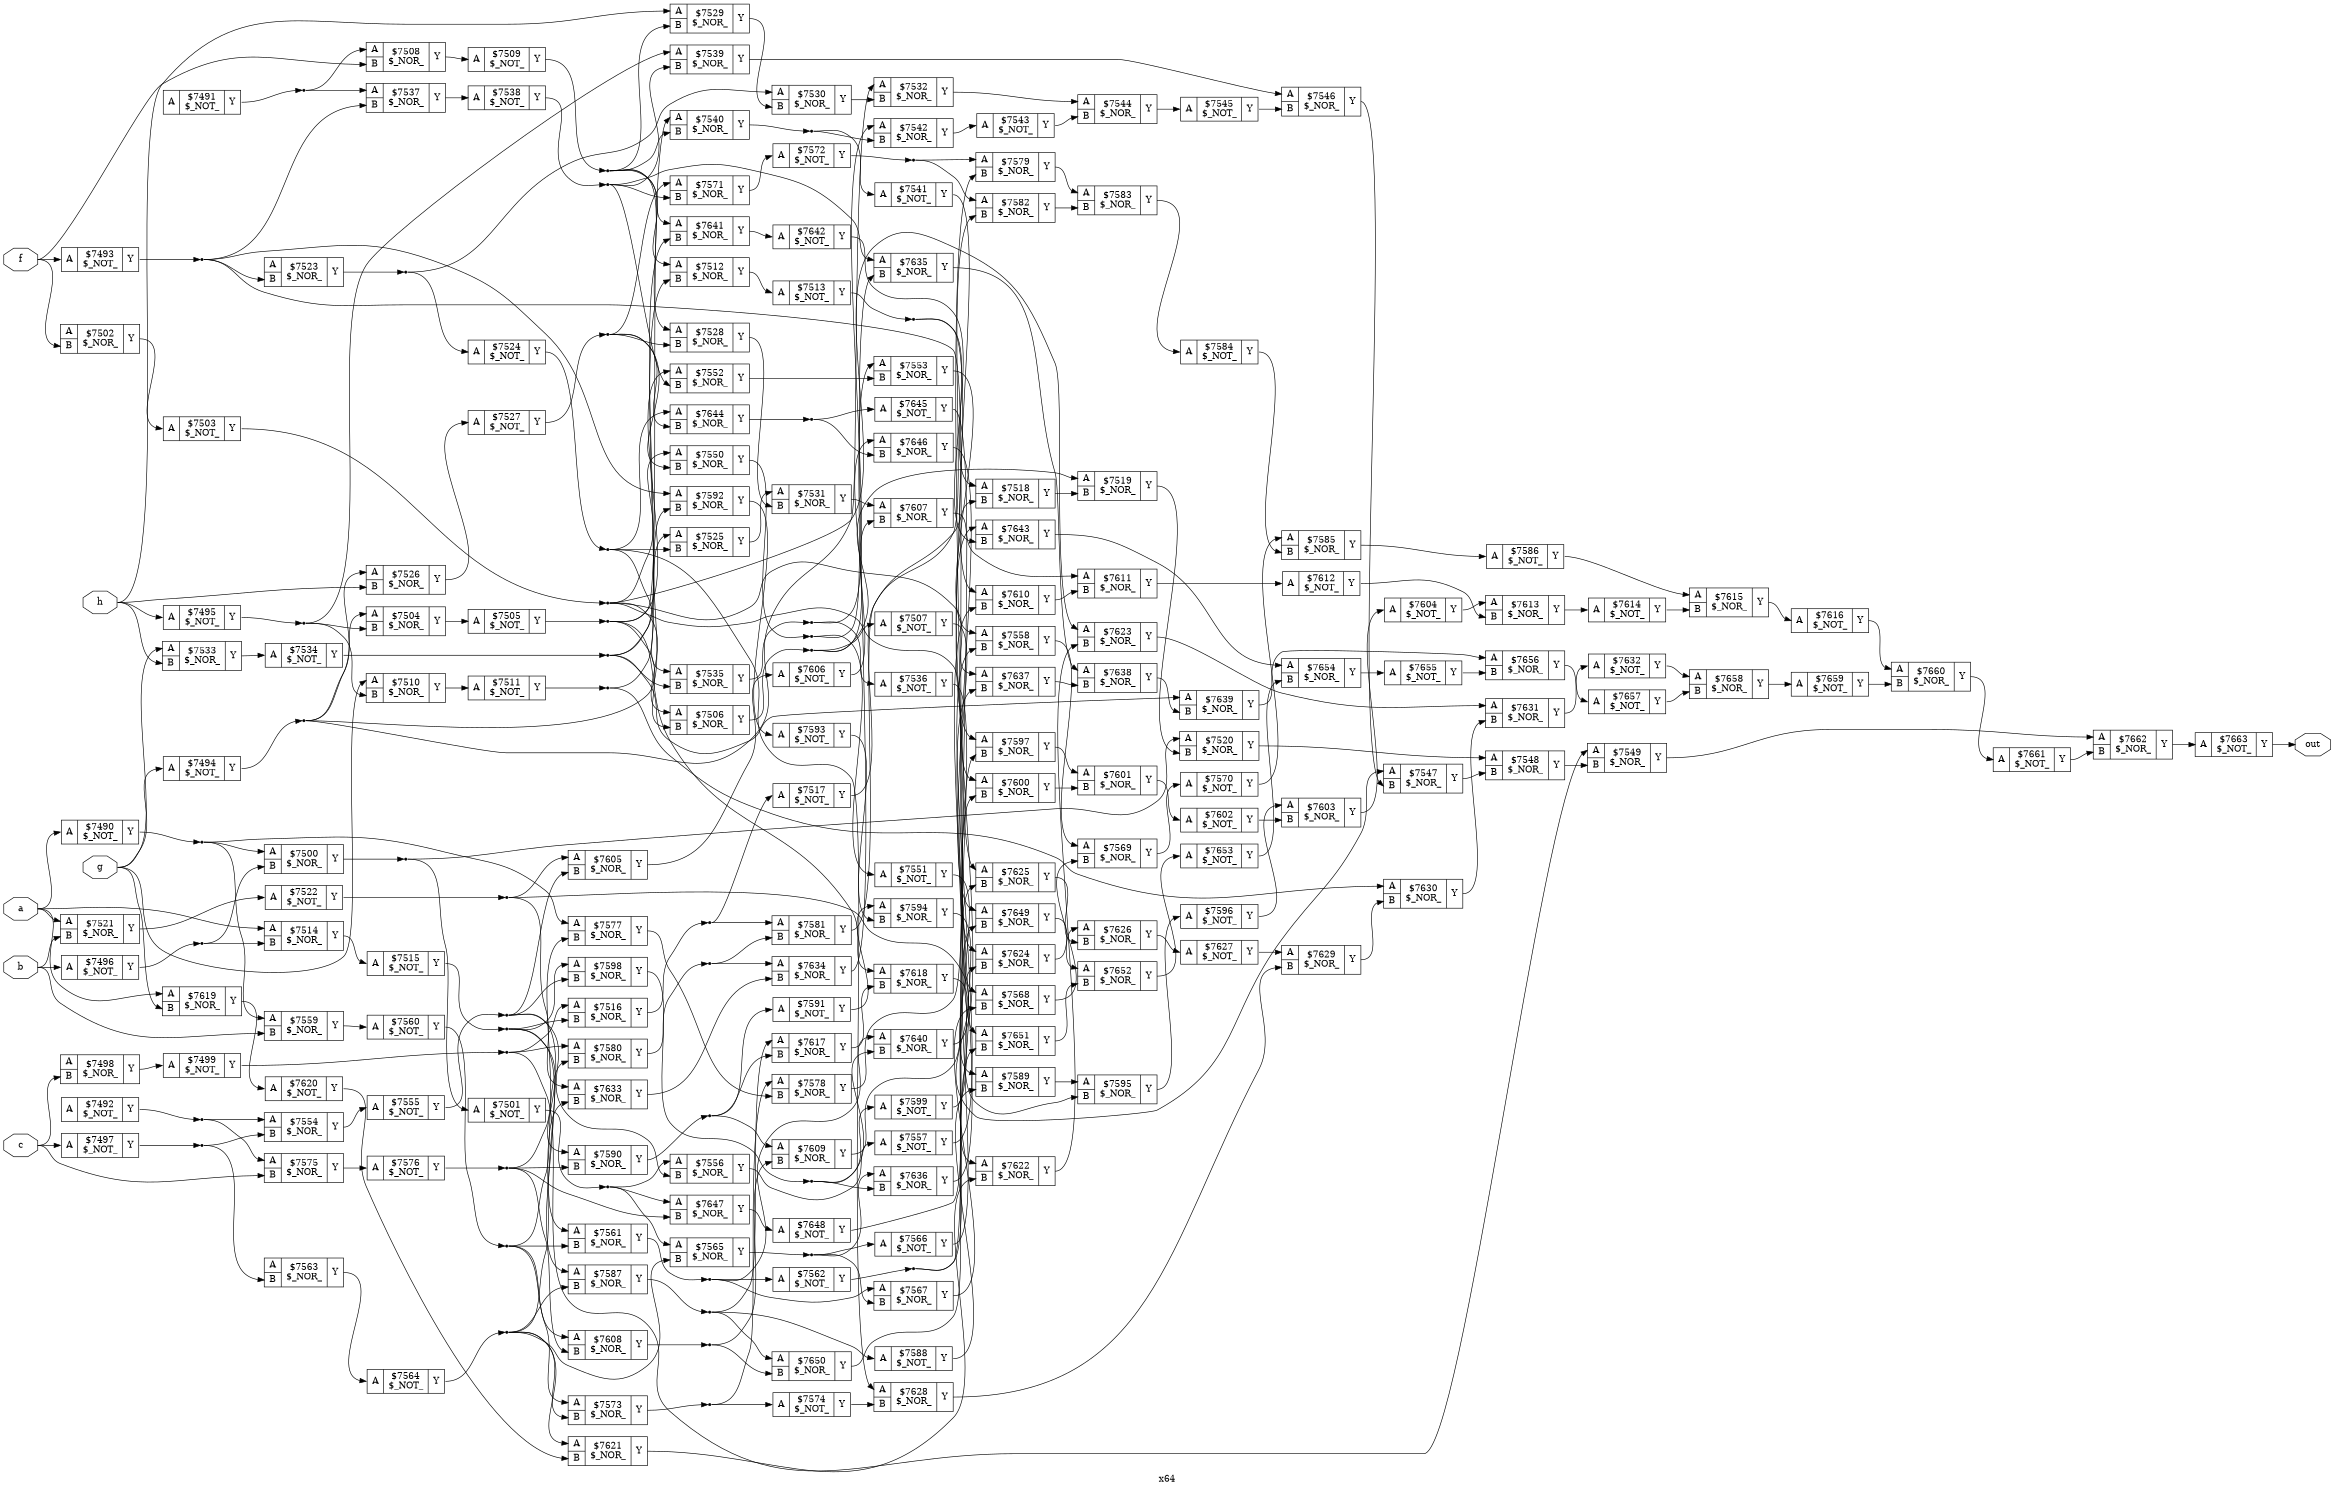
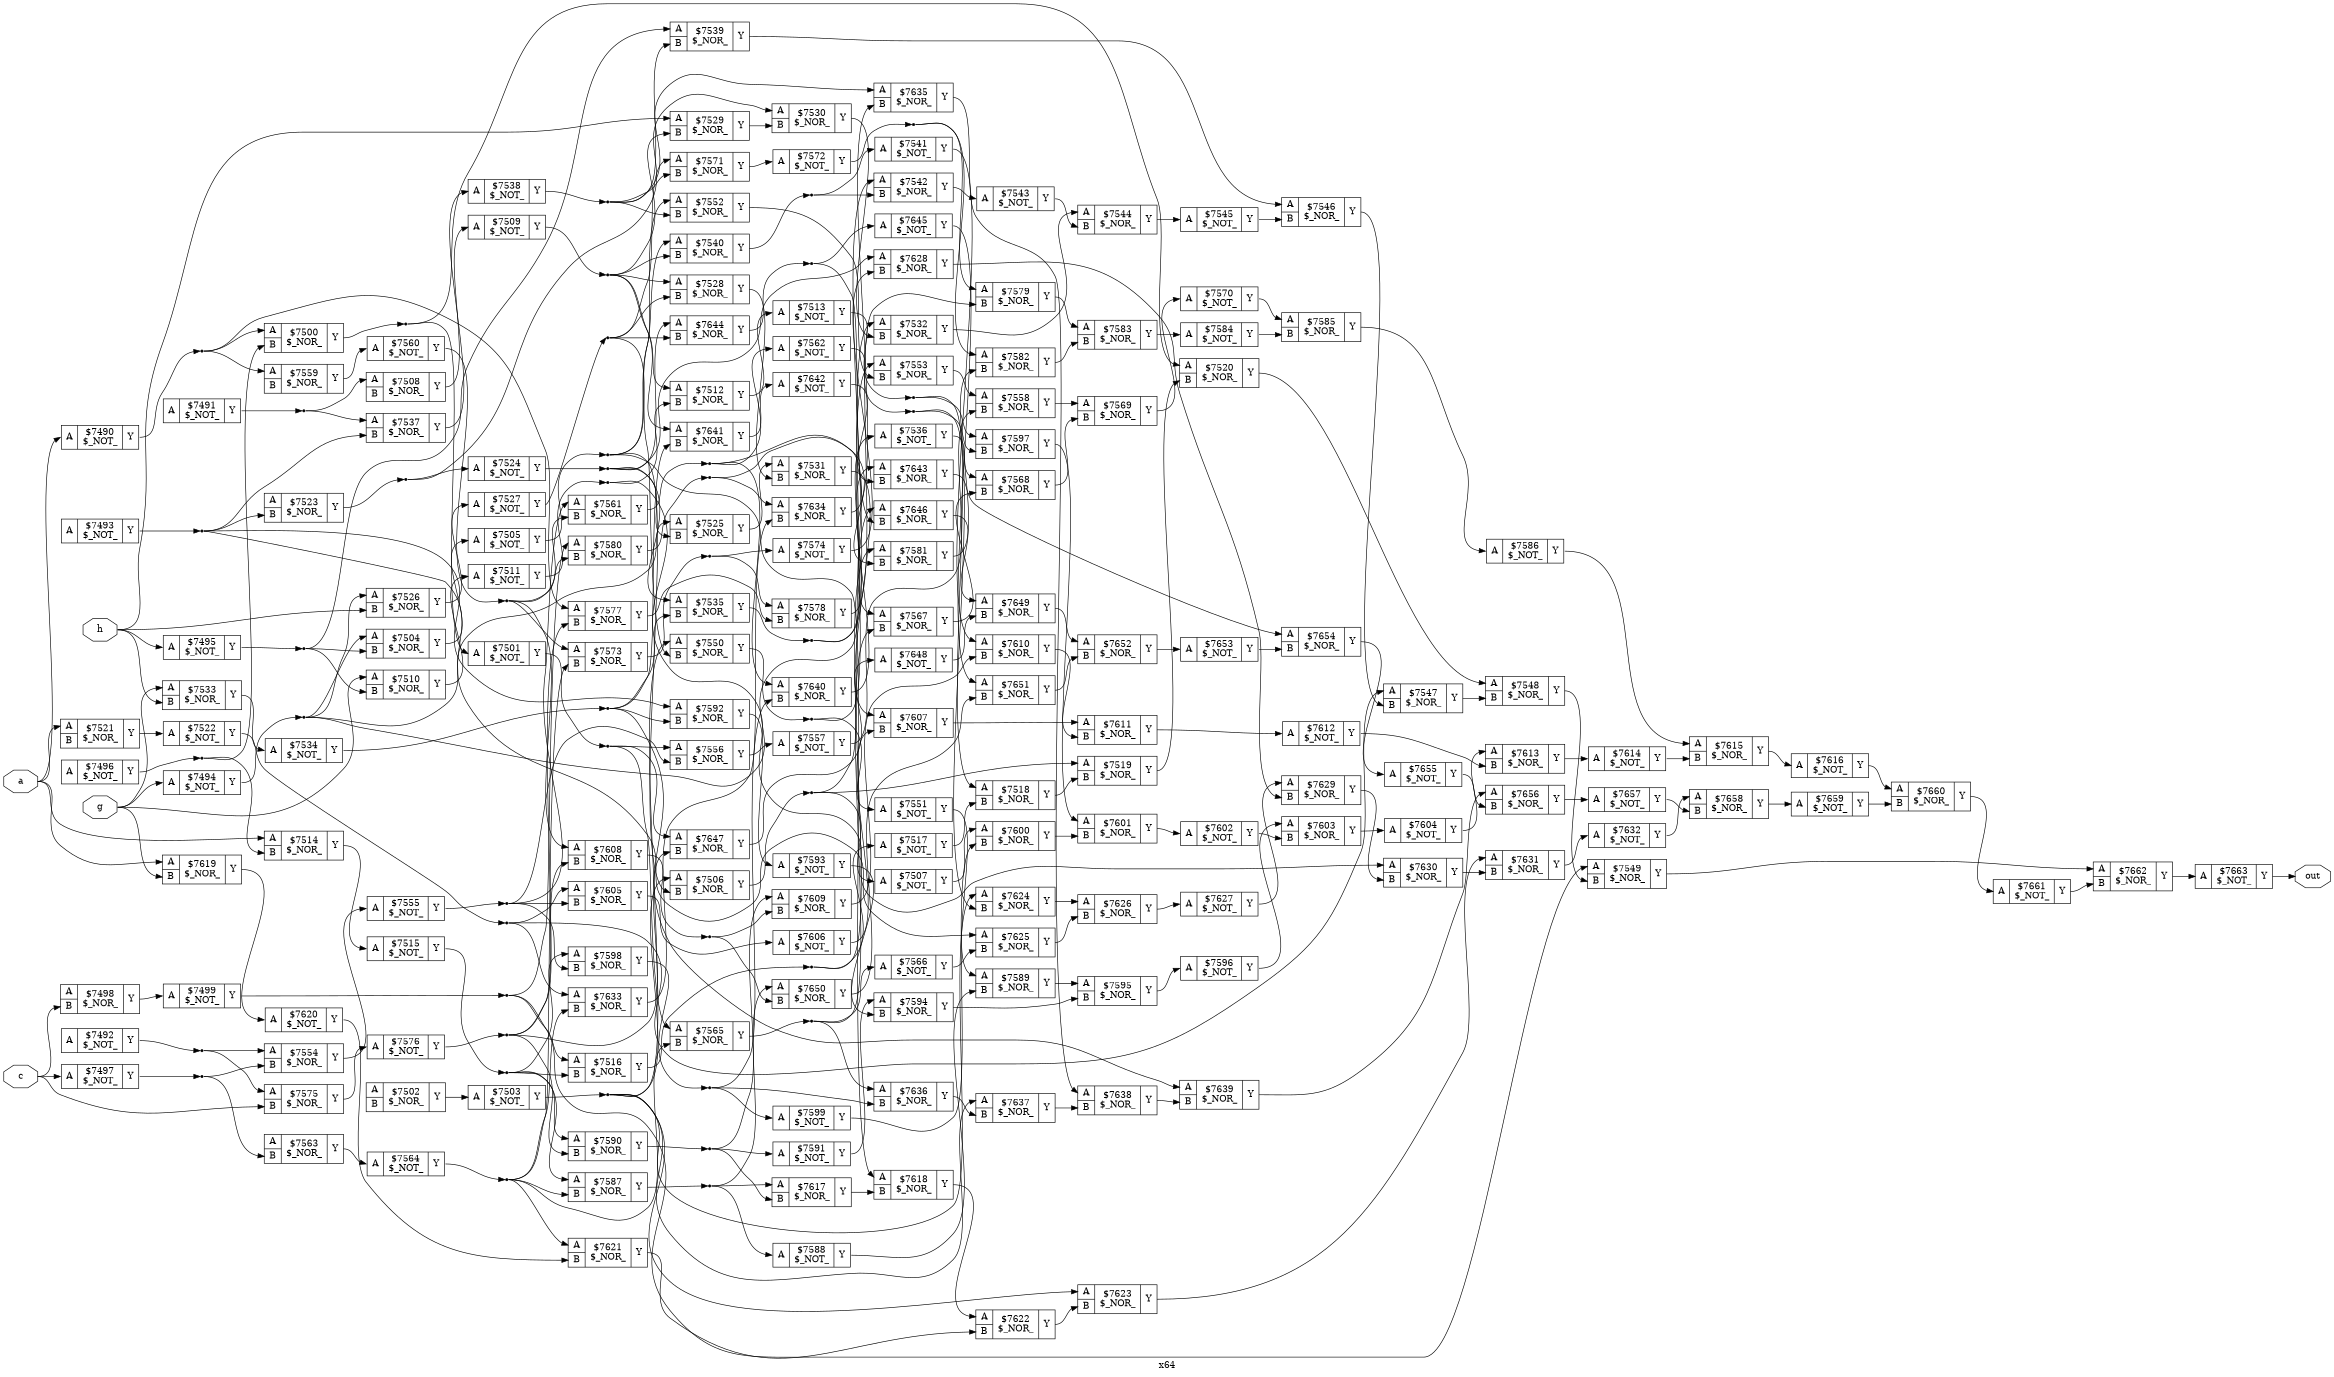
node "f": removed
node "b": removed
